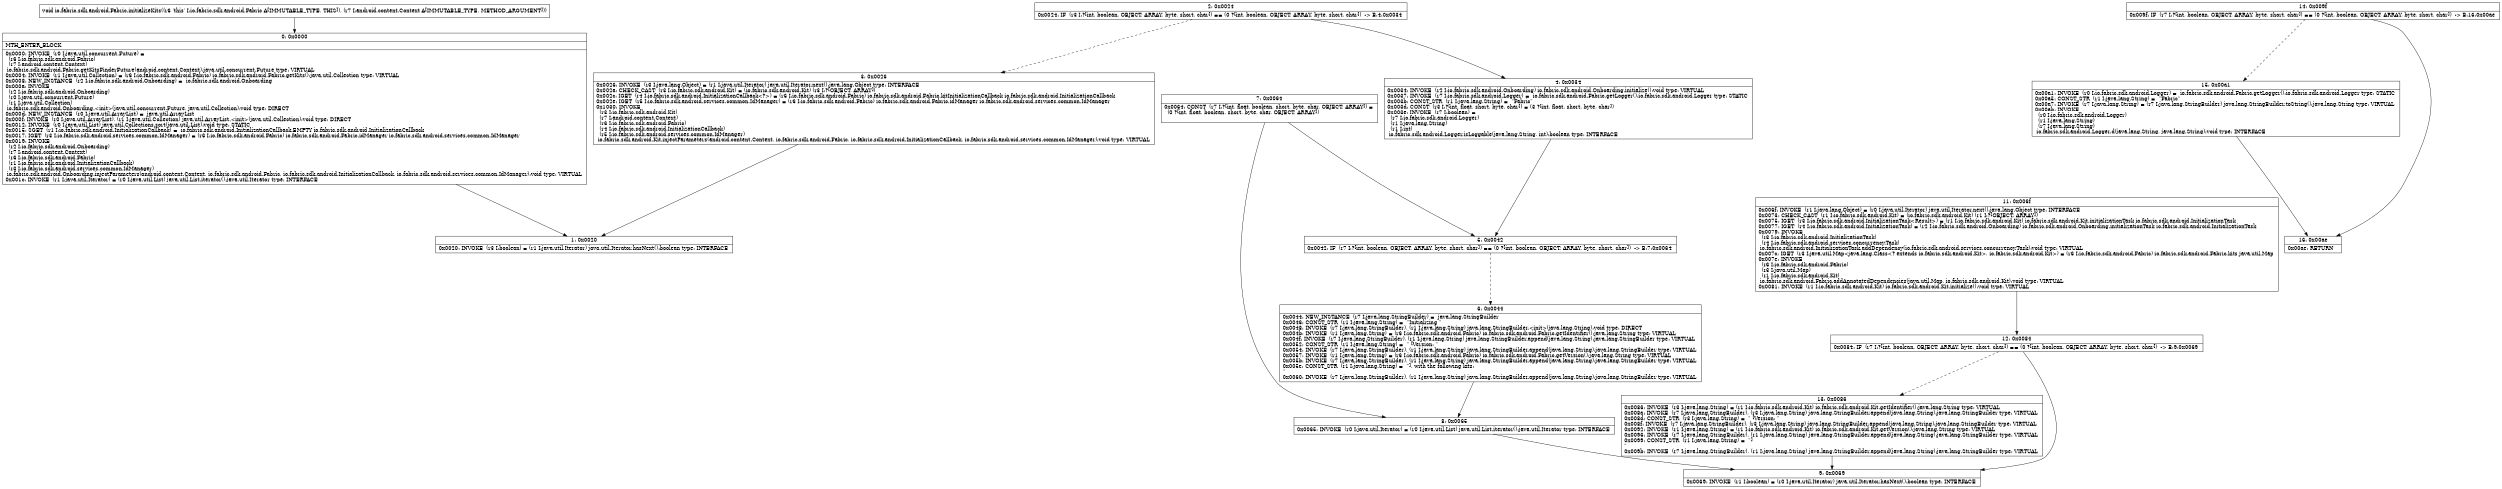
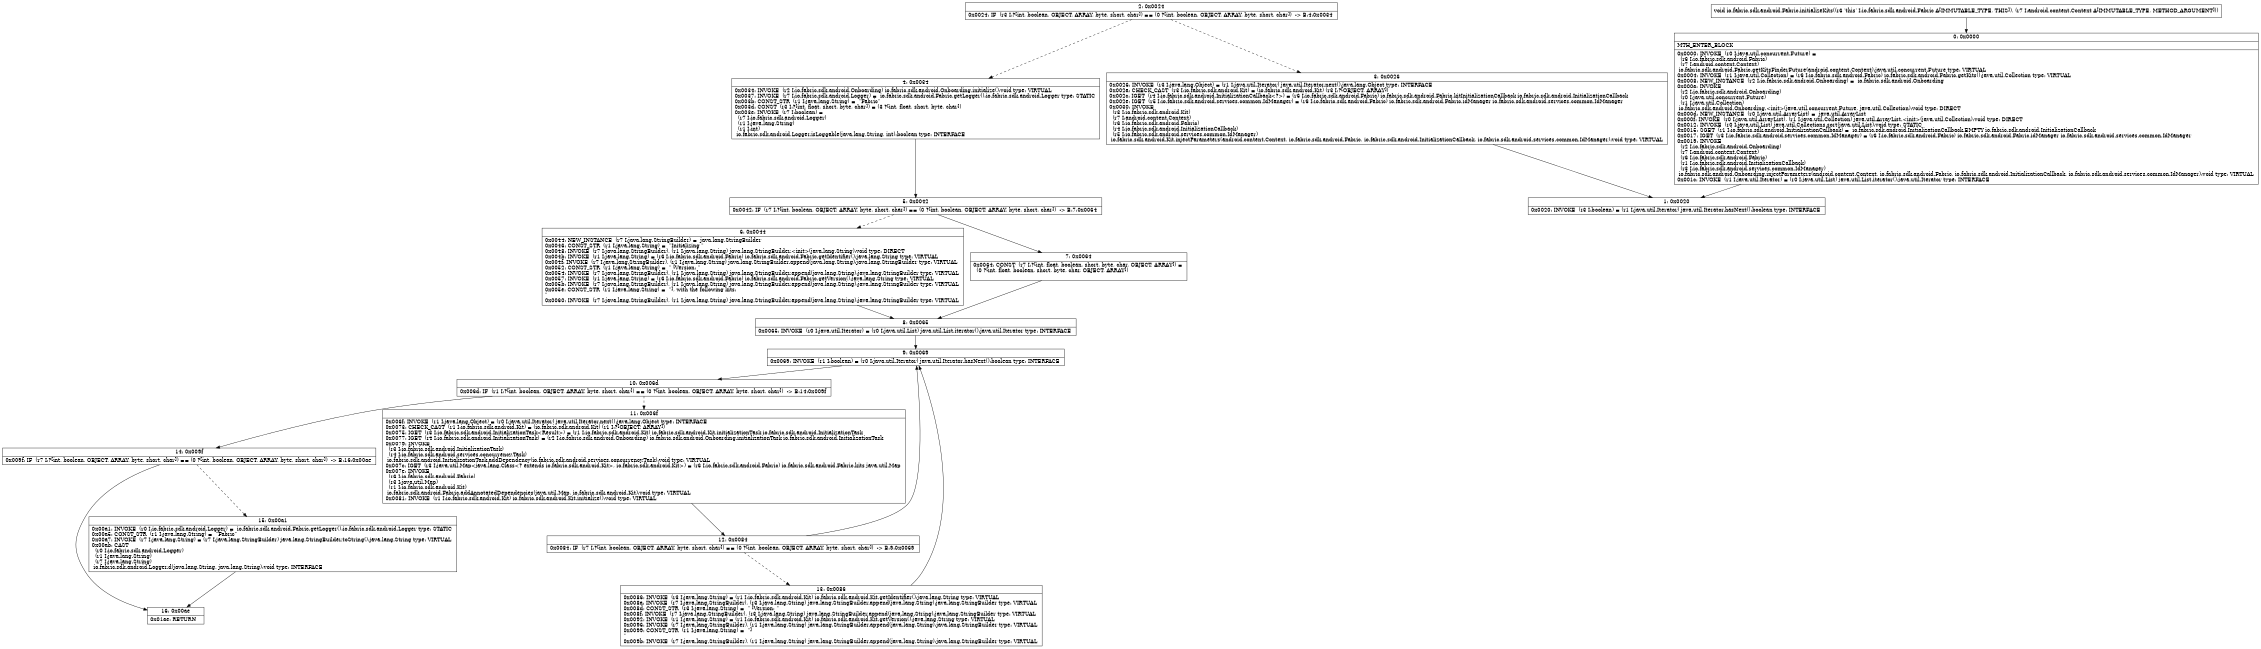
edge "2: 0x0024" -> "4: 0x0034": style solid -> dashed
node "3: 0x0026": text "0x1030: INVOKE" -> "0x0030: INVOKE"
node "15: 0x00a1": text "0x00ab: INVOKE" -> "0x00ab: CAST"
edge "7: 0x0064" -> "5: 0x0042": reversed
node "16: 0x00ae": text "0x00ae: RETURN" -> "0x01ae: RETURN"
node "10: 0x006d": added
